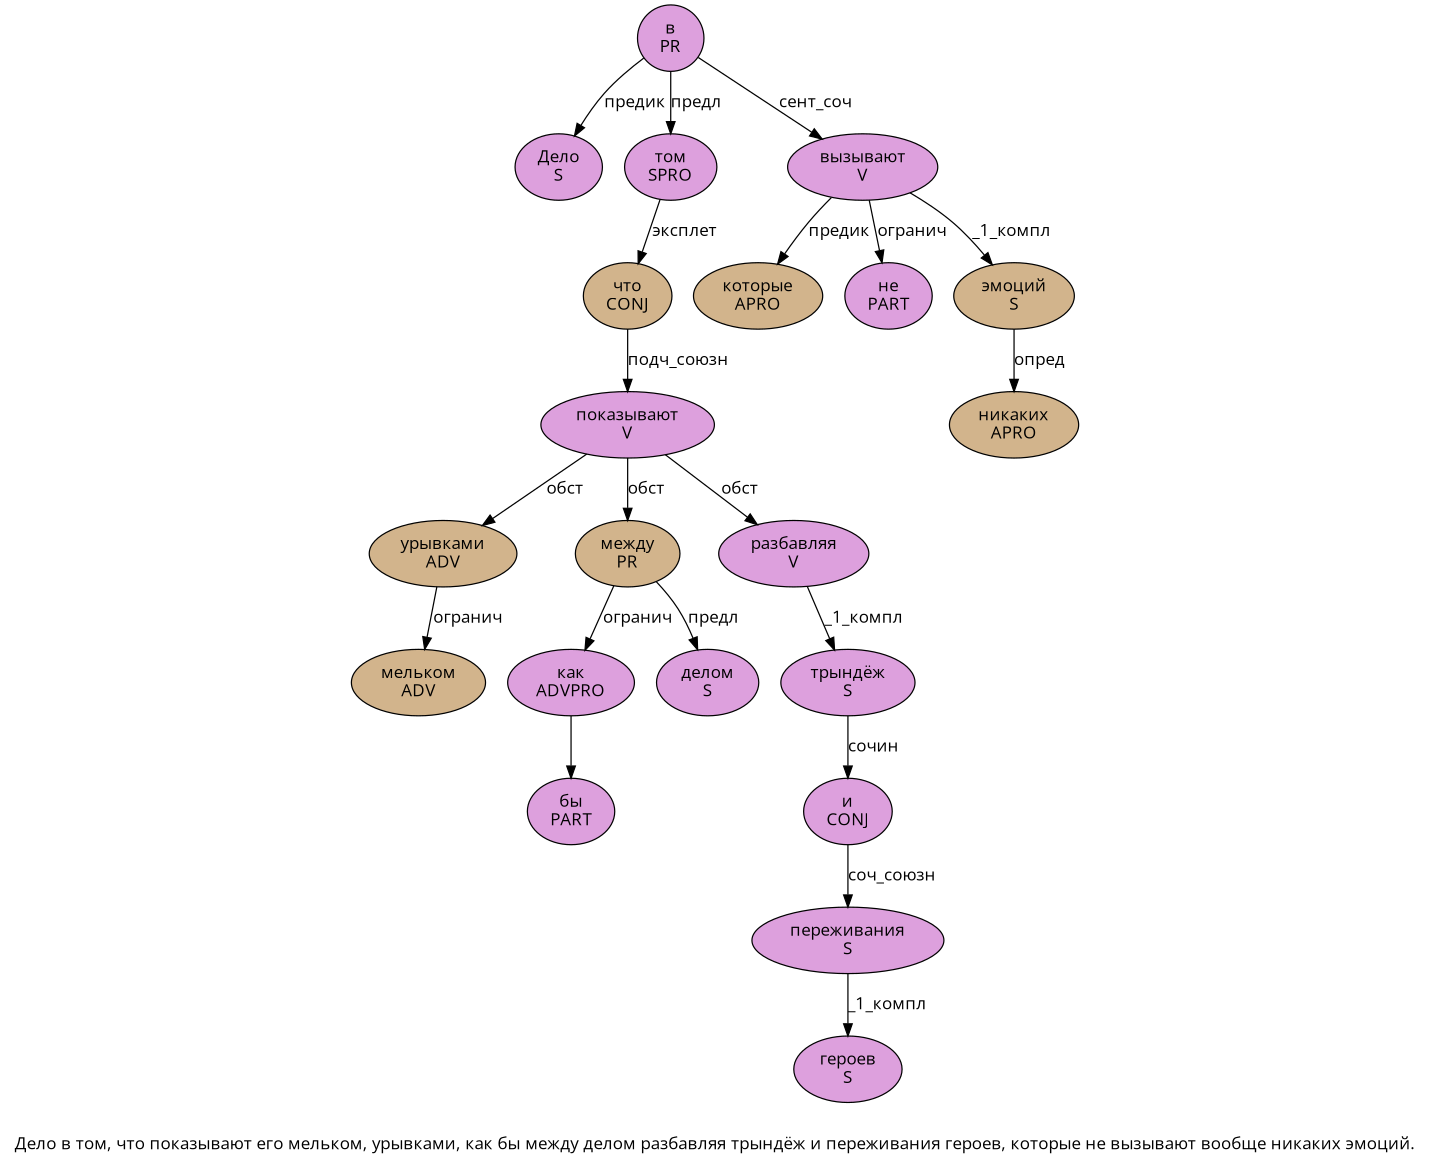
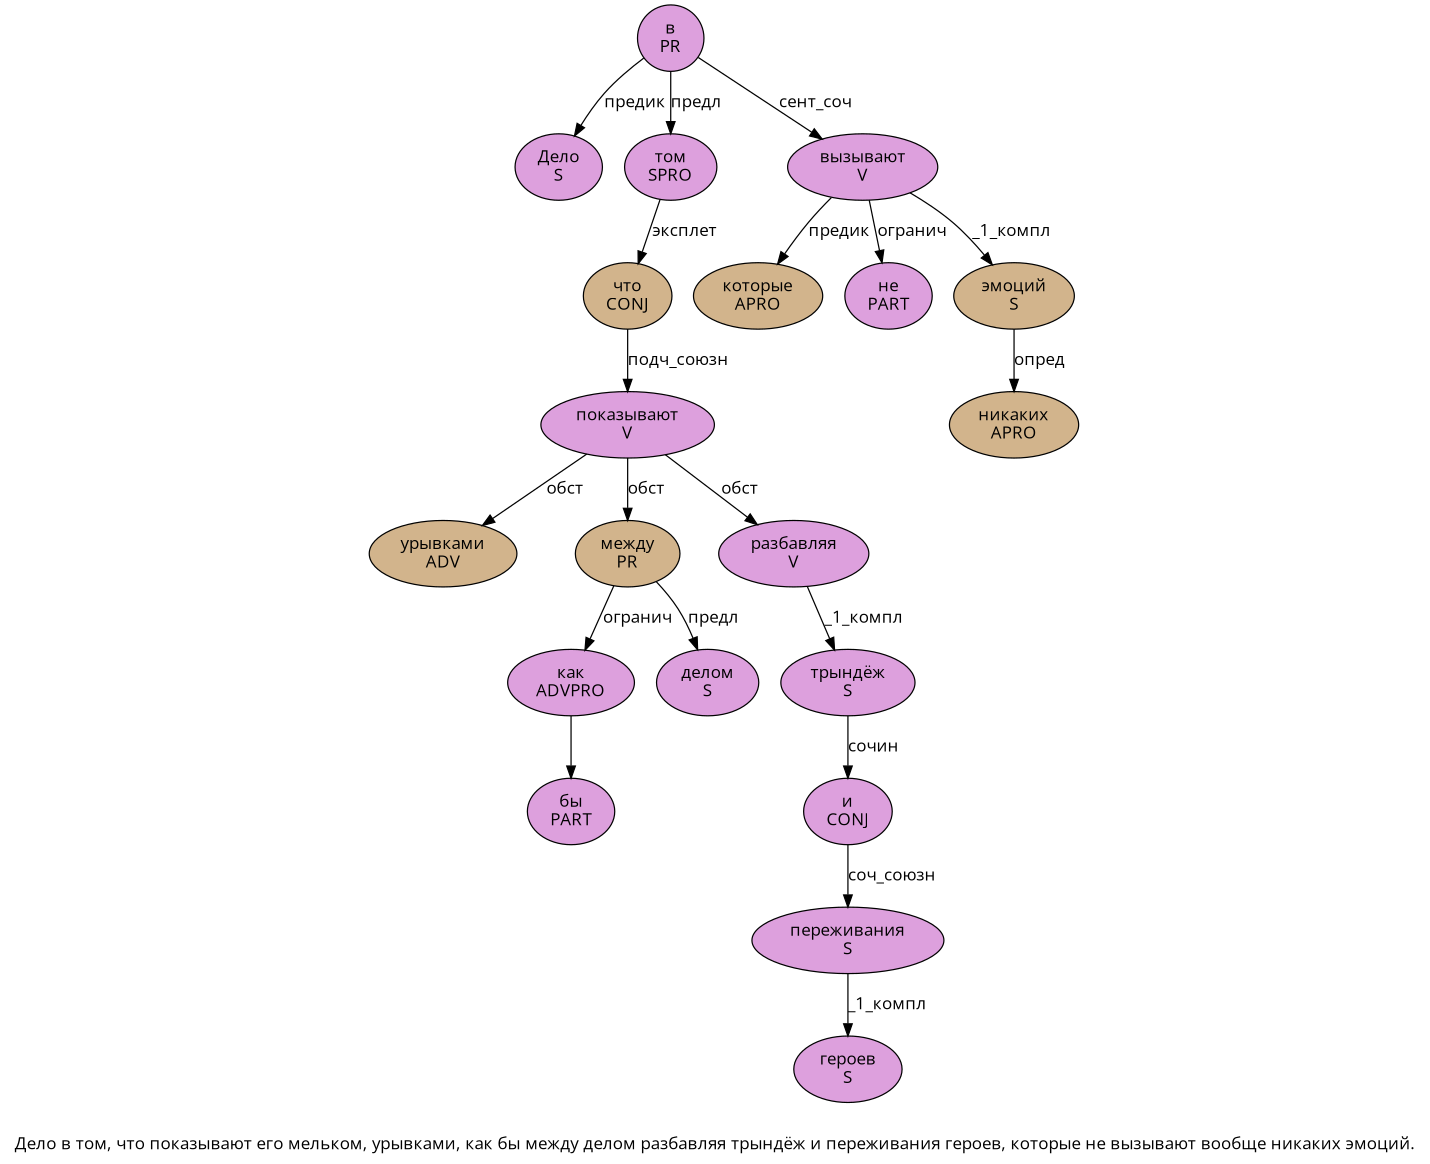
node "мельком ADV": removed
